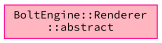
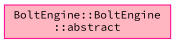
node "BoltEngine::Renderer ::abstract": label "BoltEngine::Renderer ::abstract" -> "BoltEngine::BoltEngine ::abstract"
